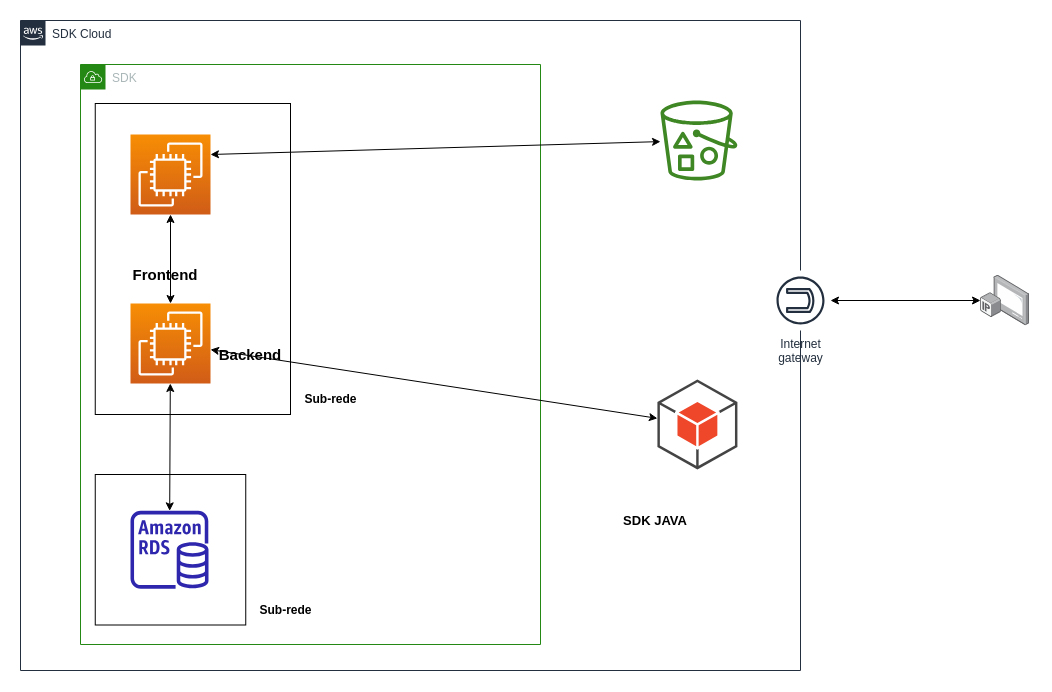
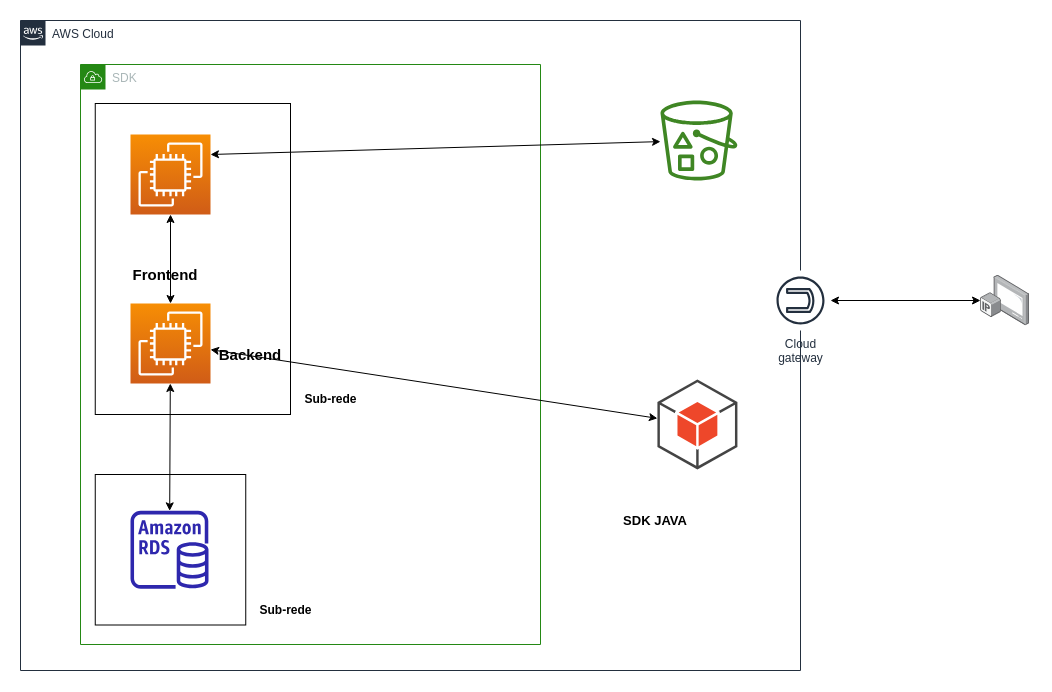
node "SDK Cloud": label "SDK Cloud" -> "AWS Cloud"
node "Internet gateway": label "Internet gateway" -> "Cloud gateway"
